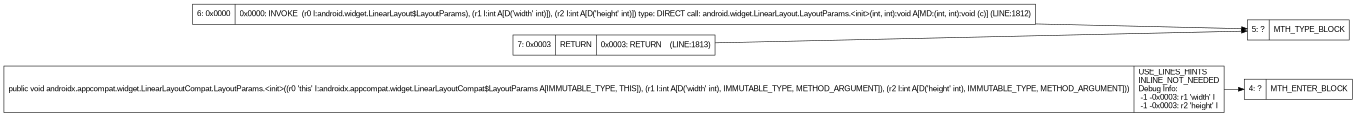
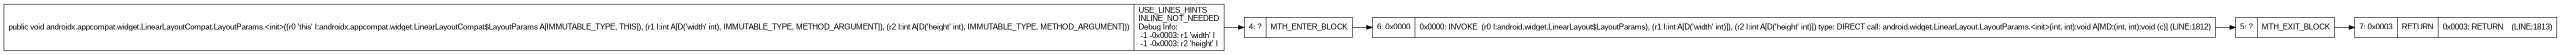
edge "4: ?" -> "6: 0x0000": added
node "5: ?": text "MTH_TYPE_BLOCK" -> "MTH_EXIT_BLOCK"
edge "7: 0x0003" -> "5: ?": reversed
